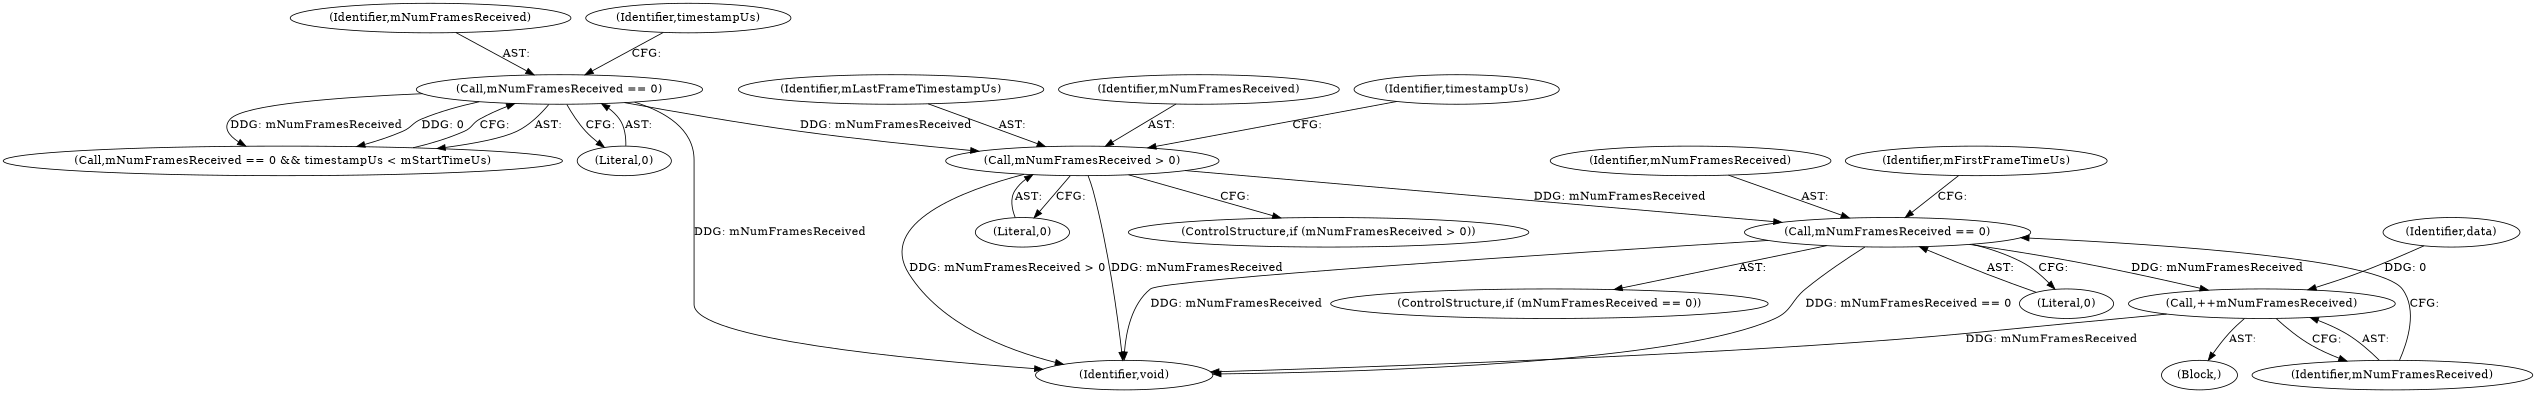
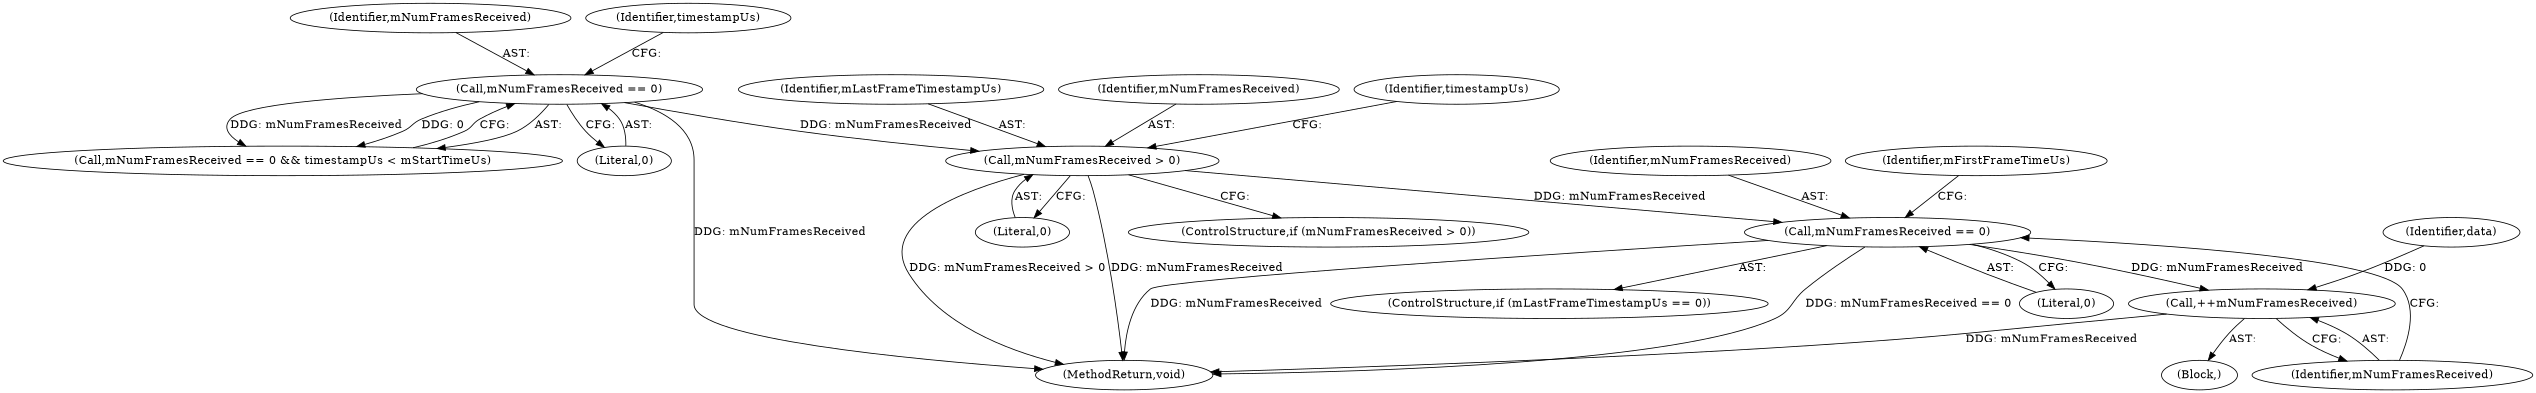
node "(ControlStructure,if (mNumFramesReceived == 0))": label "(ControlStructure,if (mNumFramesReceived == 0))" -> "(ControlStructure,if (mLastFrameTimestampUs == 0))"
node "(Identifier,void)": label "(Identifier,void)" -> "(MethodReturn,void)"
